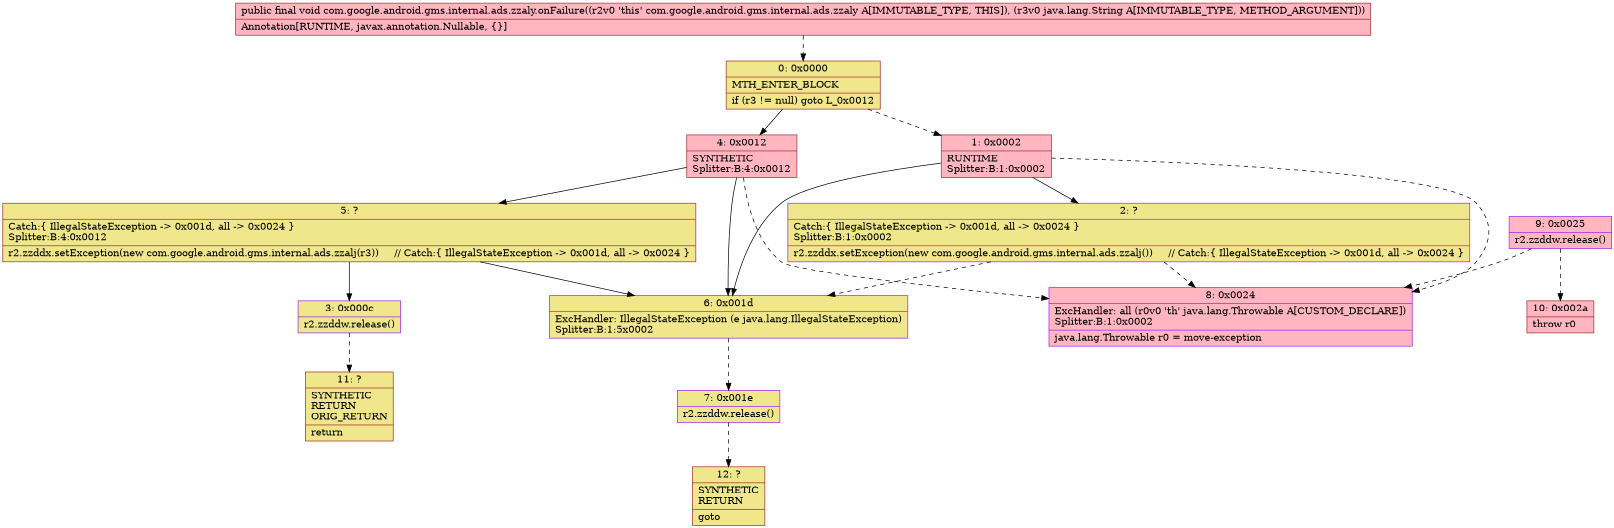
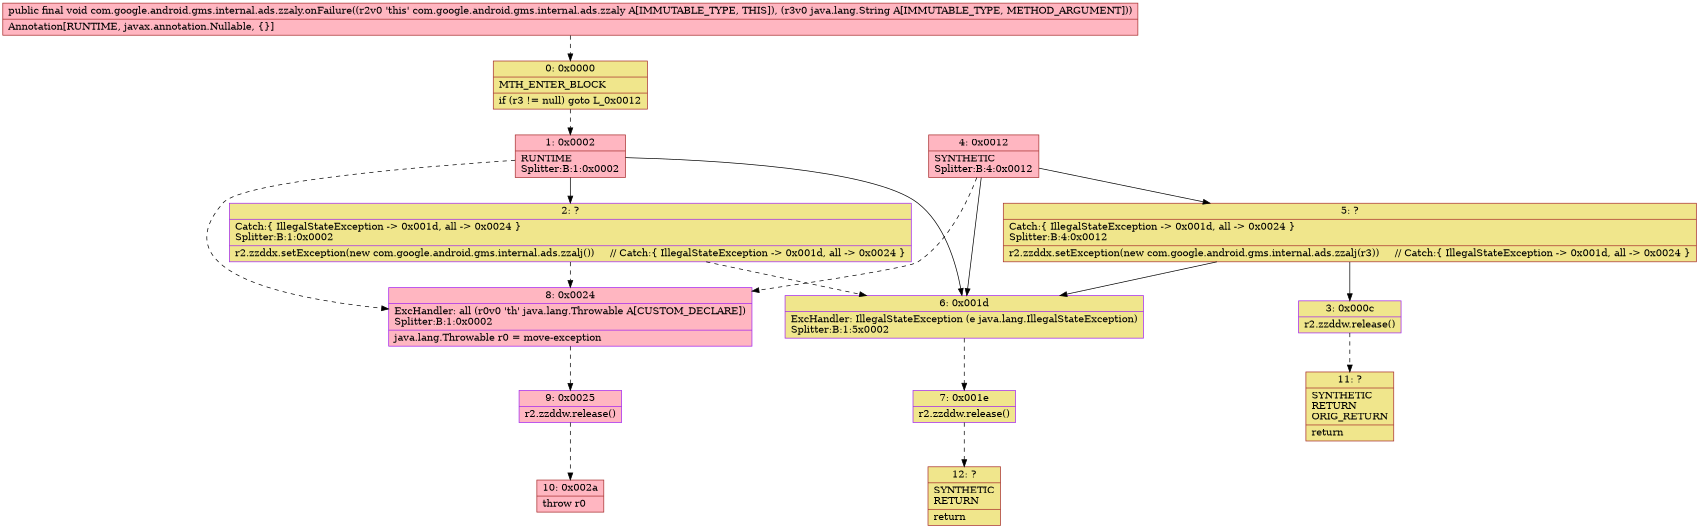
edge "0: 0x0000" -> "4: 0x0012": removed
edge "9: 0x0025" -> "8: 0x0024": reversed
node "12: ?": text "goto" -> "return"
